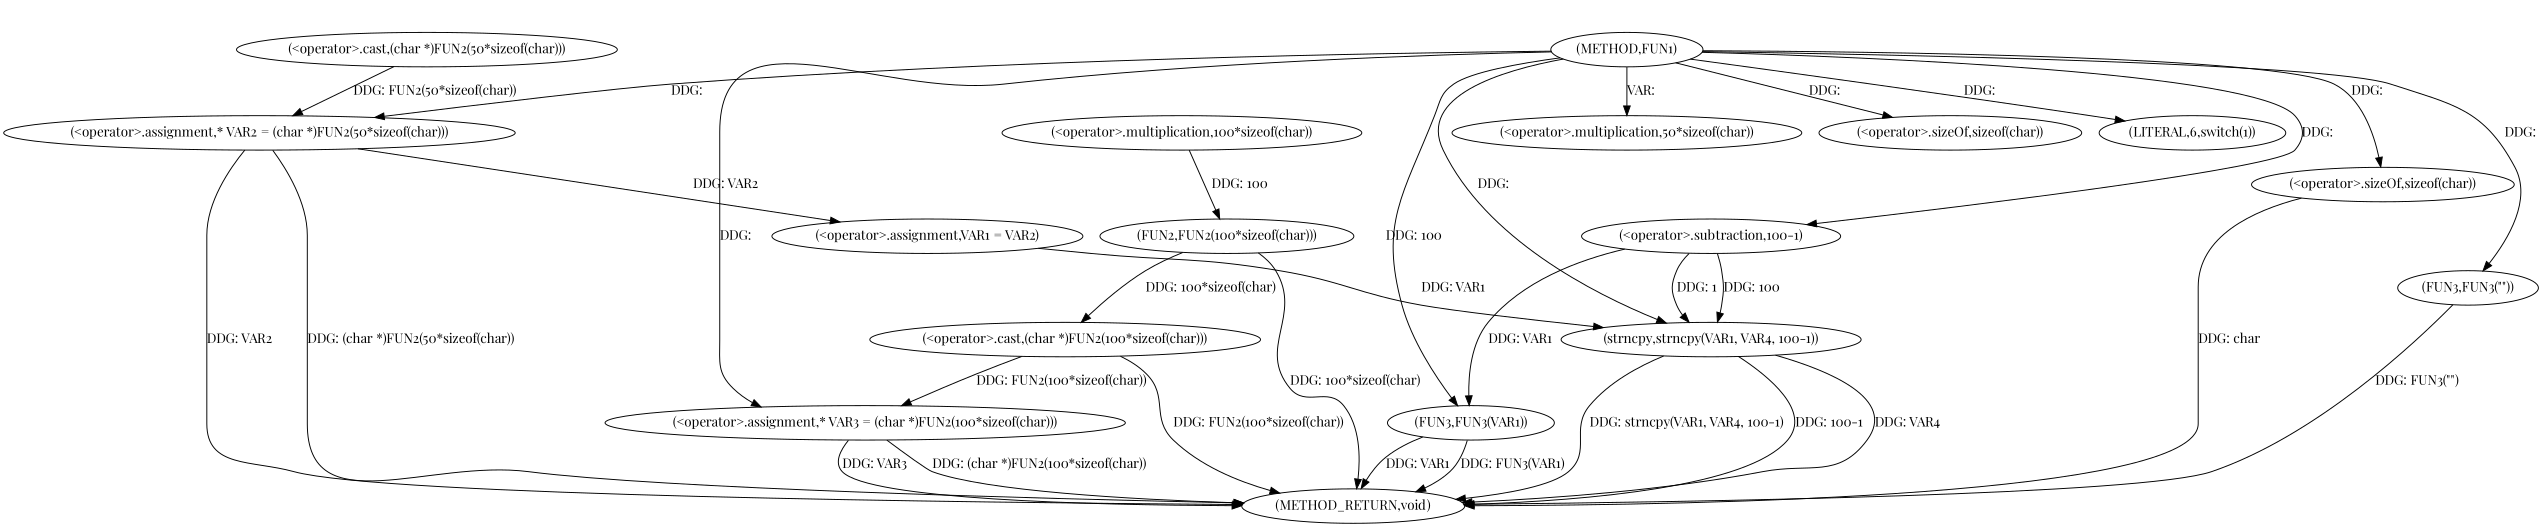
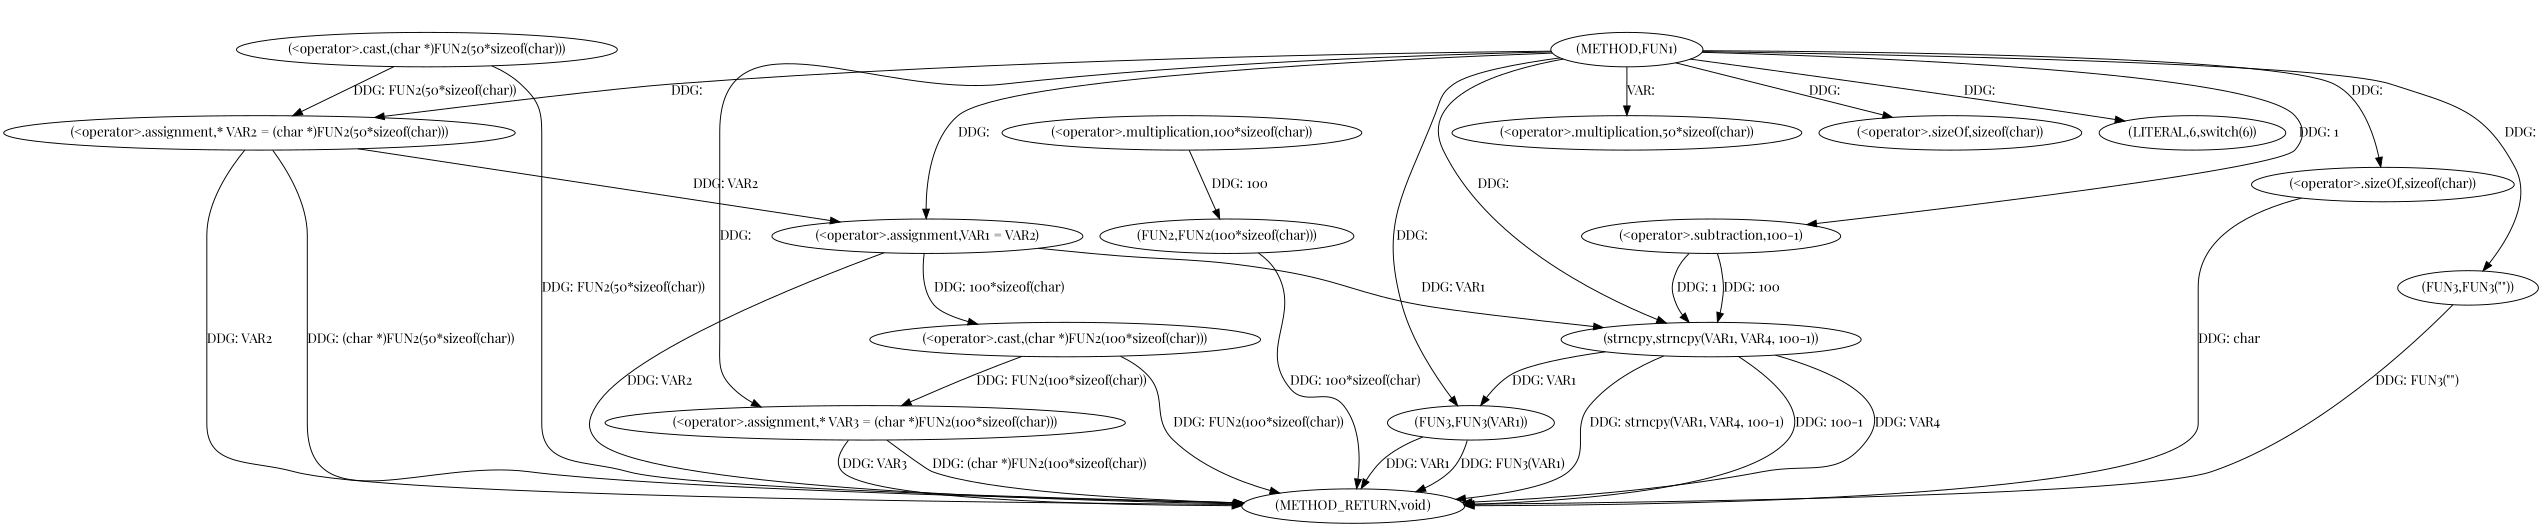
edge "(METHOD,FUN1)" -> "(<operator>.assignment,VAR1 = VAR2)": added, label "DDG:"
node "(LITERAL,6,switch(1))": label "(LITERAL,6,switch(1))" -> "(LITERAL,6,switch(6))"
edge "(METHOD,FUN1)" -> "(<operator>.subtraction,100-1)": label "DDG: " -> "DDG: 1"
edge "(METHOD,FUN1)" -> "(FUN3,FUN3(VAR1))": label "DDG: 100" -> "DDG: "
edge "(FUN2,FUN2(100*sizeof(char)))" -> "(<operator>.cast,(char *)FUN2(100*sizeof(char)))": now "(<operator>.assignment,VAR1 = VAR2)" -> "(<operator>.cast,(char *)FUN2(100*sizeof(char)))"
edge "(<operator>.subtraction,100-1)" -> "(FUN3,FUN3(VAR1))": now "(strncpy,strncpy(VAR1, VAR4, 100-1))" -> "(FUN3,FUN3(VAR1))"
edge "(<operator>.cast,(char *)FUN2(50*sizeof(char)))" -> "(METHOD_RETURN,void)": added, label "DDG: FUN2(50*sizeof(char))"
edge "(<operator>.assignment,VAR1 = VAR2)" -> "(METHOD_RETURN,void)": added, label "DDG: VAR2"
